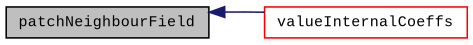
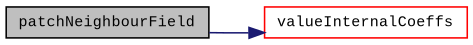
edge "valueInternalCoeffs" -> "patchNeighbourField": reversed
